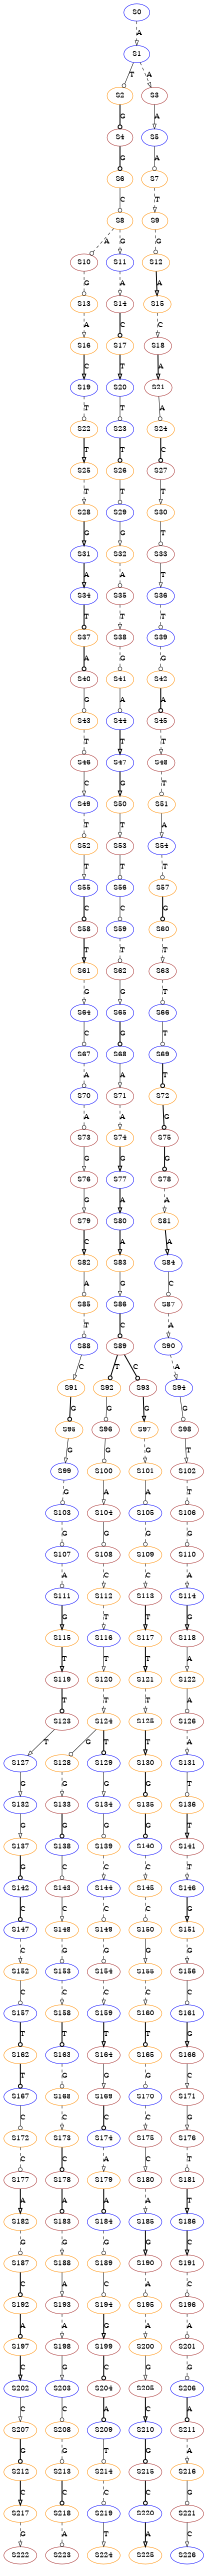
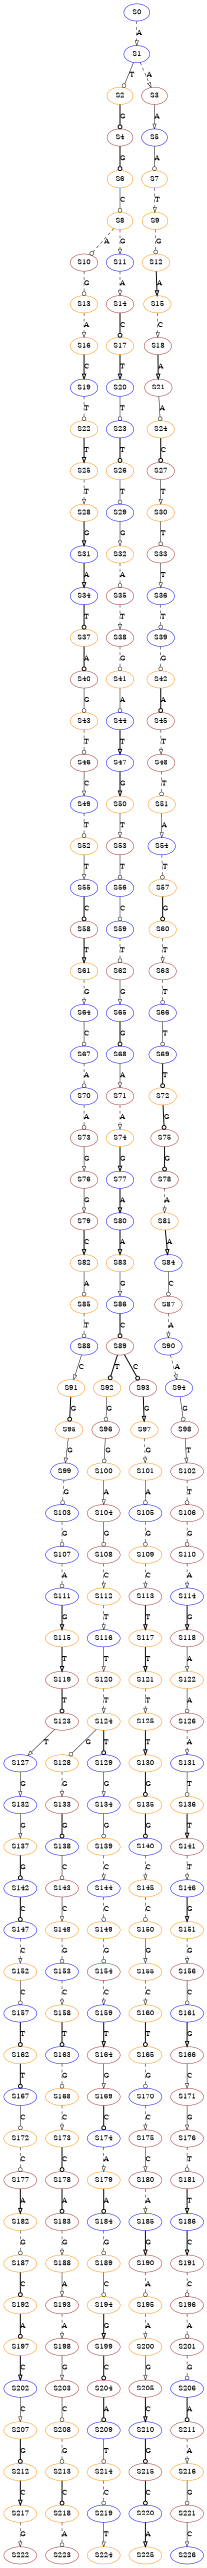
node "S203": color blue -> brown
